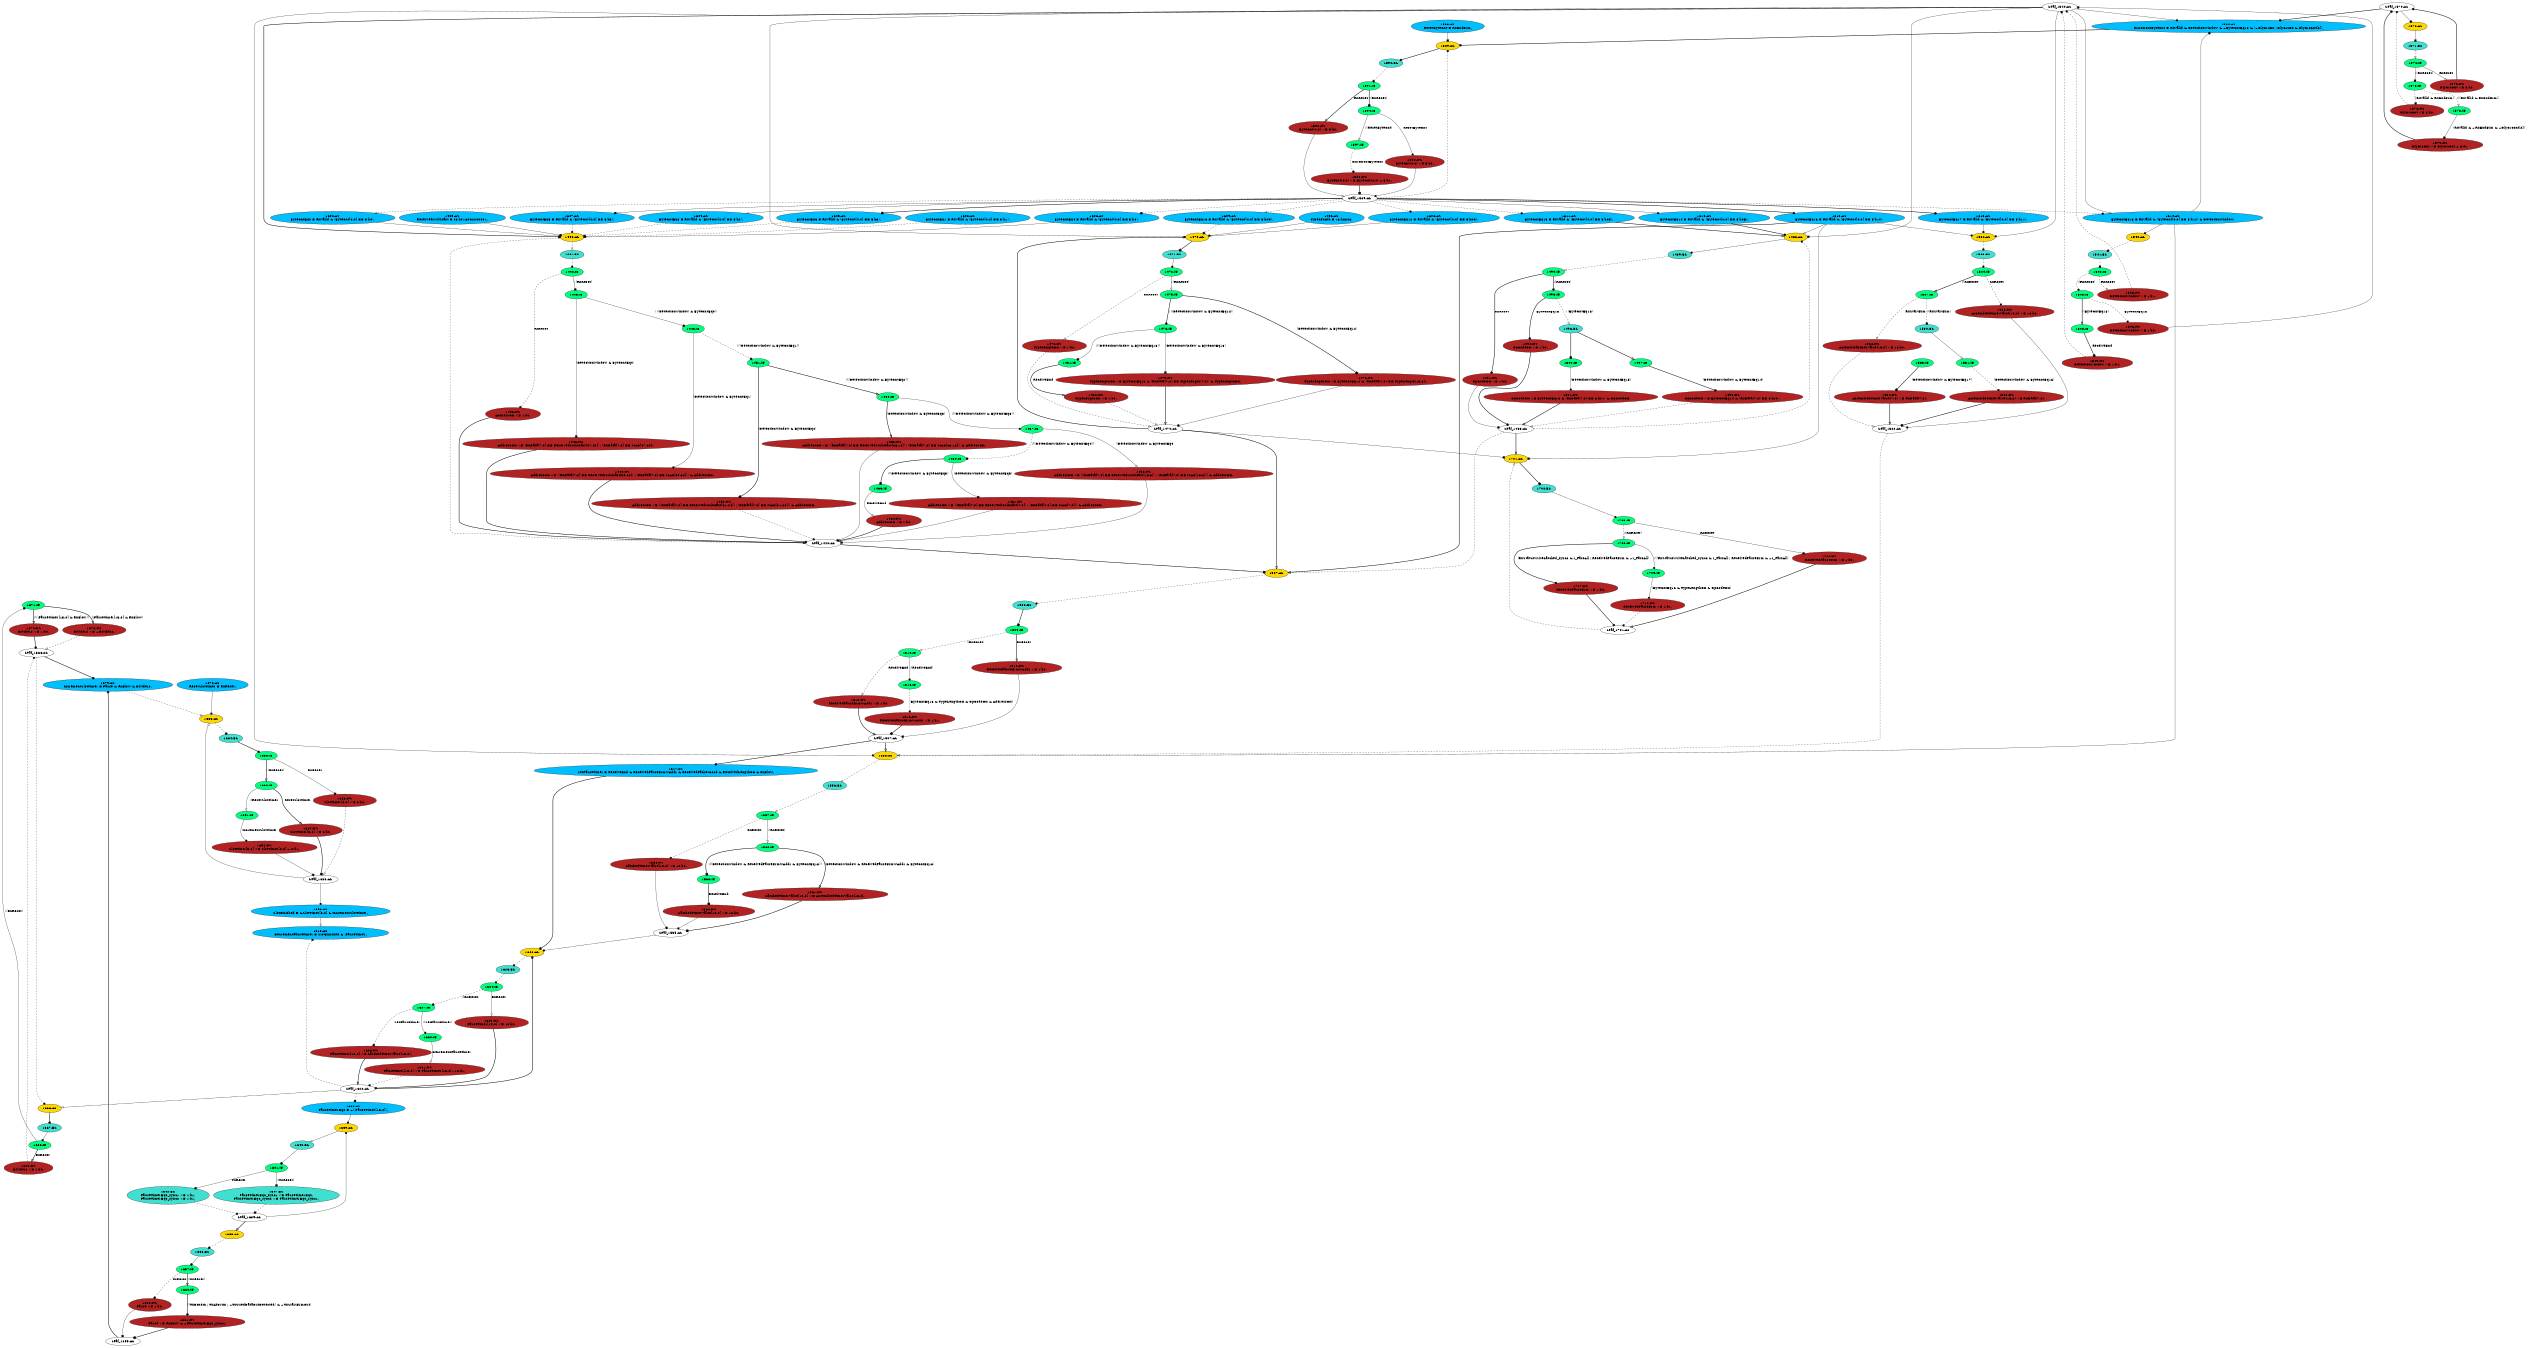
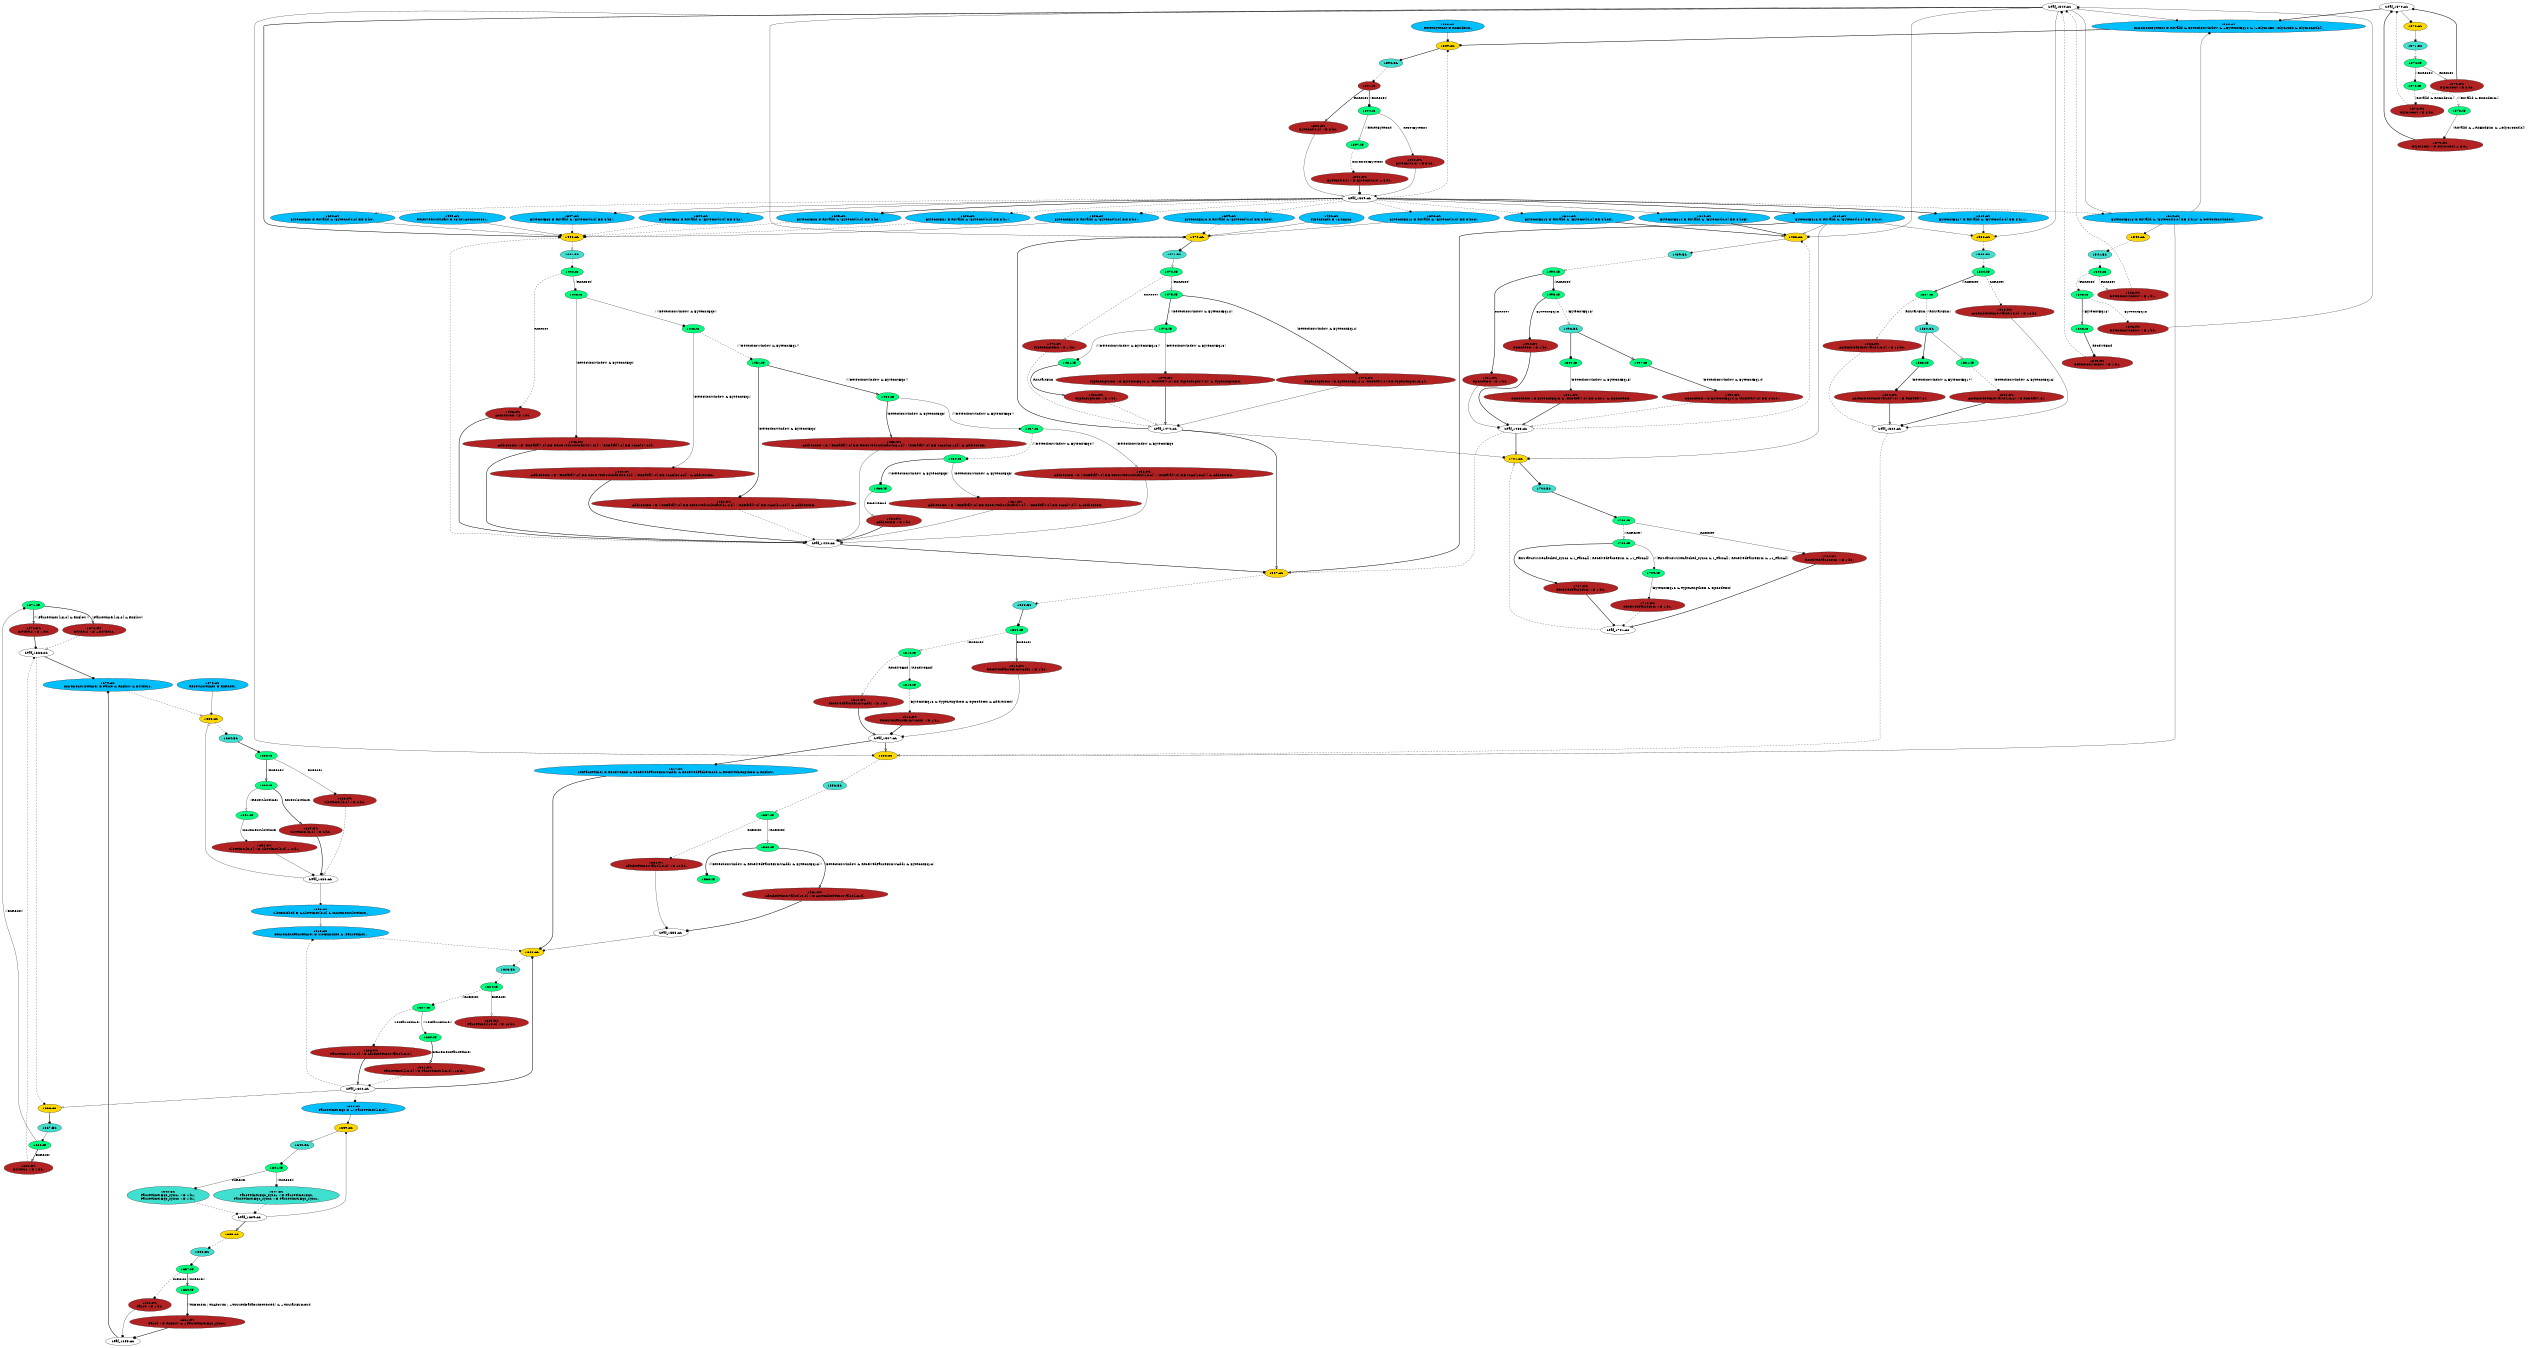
node "1591:IF": fillcolor springgreen -> firebrick
edge "Leaf_1589:AL" -> "1603:AS ByteCntEq1 = RxValid & (ByteCnt[4:0] == 5'h1);": added
edge "1471:BL" -> "1472:IF": arrowhead dot -> onormal
edge "1530:BL" -> "1533:IF": added
edge "1481:IF" -> "1482:NS TypeLengthOK <= 1'b0;": label "ReceiveEnd" -> "RxStartFrm"
edge "1702:BL" -> "1703:IF": style solid -> bold
node "1564:NS LatchedTimerValue[15:0] <= 16'h0;": removed
edge "1618:AS DecrementPauseTimer = SlotFinished & |PauseTimer;" -> "1622:AL": added
edge "1630:IF" -> "1631:NS PauseTimer[15:0] <= PauseTimer[15:0] - 16'd1;": style solid -> bold
edge "1625:NS PauseTimer[15:0] <= 16'h0;" -> "Leaf_1622:AL": removed
